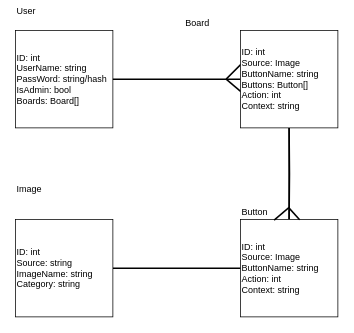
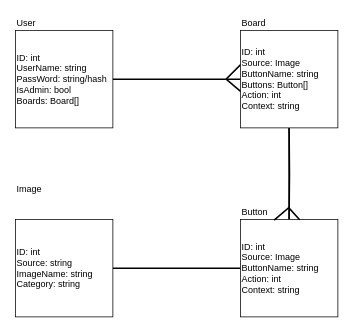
node "User": moved (30, 12) -> (30, 23)
node "Board": moved (203, 23) -> (259, 23)
